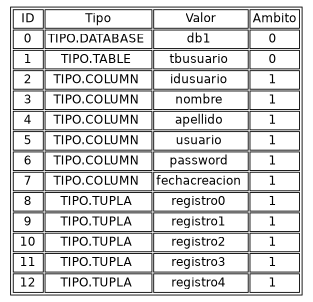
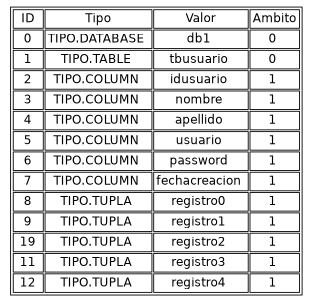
node "ID": text "10" -> "19"
